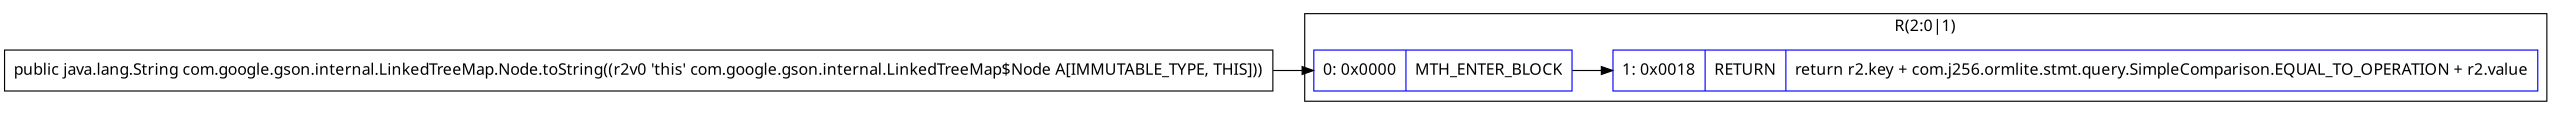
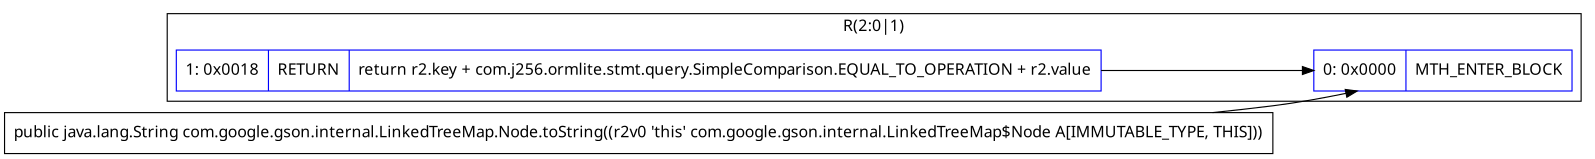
edge "0: 0x0000" -> "1: 0x0018": reversed
